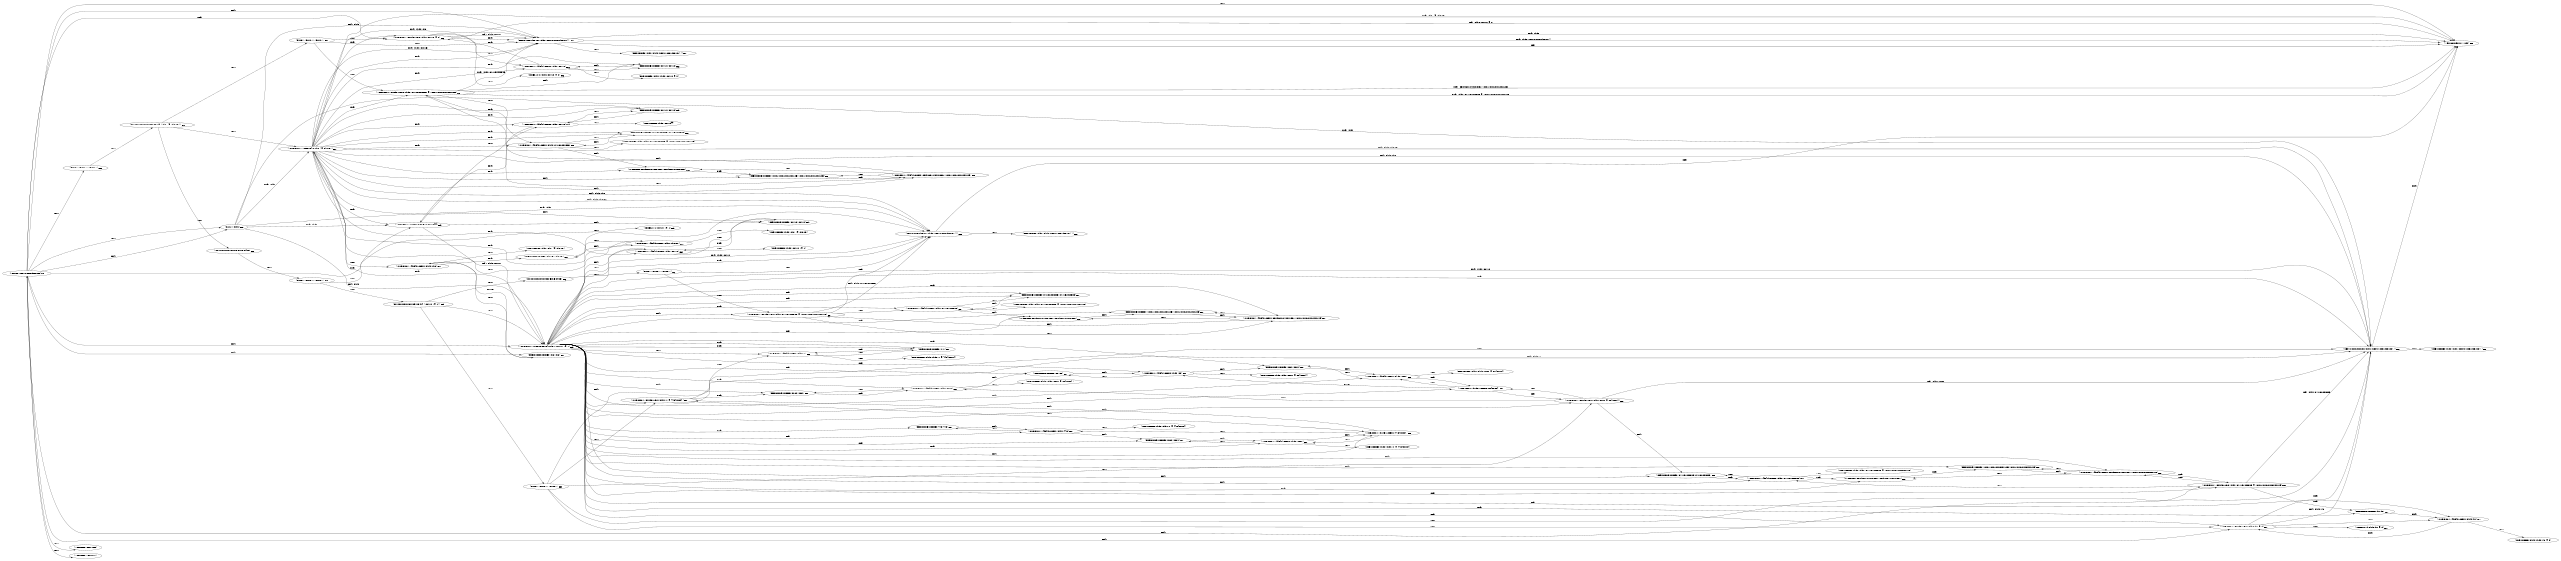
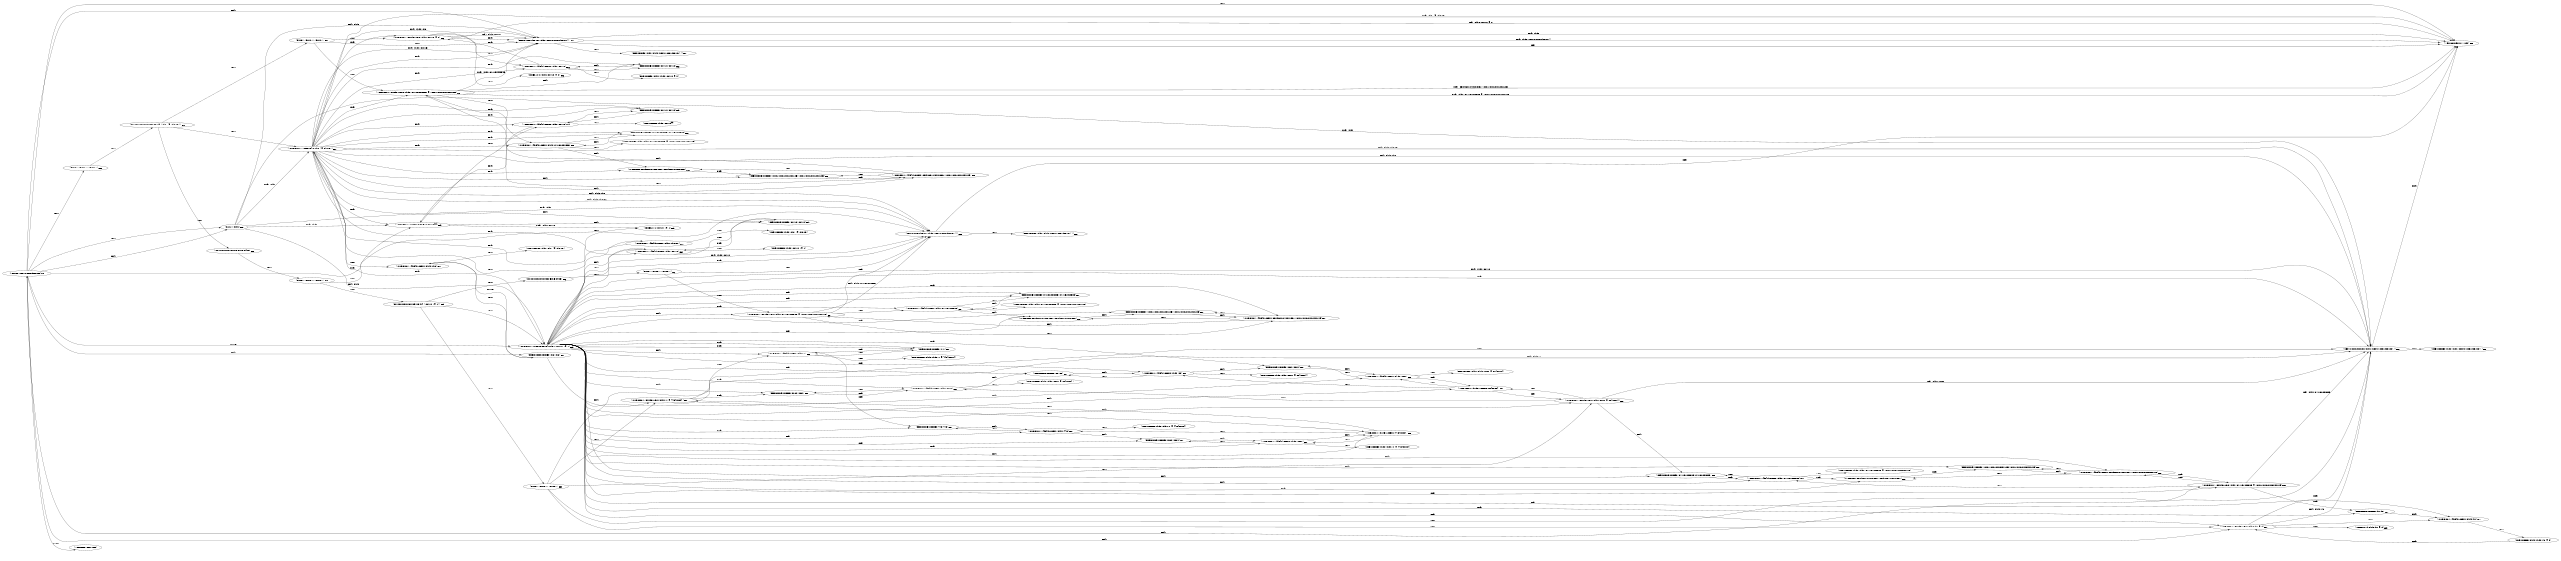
edge "(METHOD,setupNoRandPartB)" -> "(<operator>.assignment,this.count = 1)": removed, label "DDG:"
node "(FIELD_IDENTIFIER,chPrev,chPrev)": removed
edge "(<operator>.postIncrement,count++)" -> "(<operator>.greaterEqualsThan,count >= 4)": now "(<operator>.postIncrement,count++)" -> "(LITERAL,4,count >= 4)"
edge "(METHOD,setupNoRandPartB)" -> "(<operator>.greaterEqualsThan,count >= 4)": label "DDG: " -> "STATE: "
edge "(<operator>.greaterEqualsThan,count >= 4)" -> "(<operator>.fieldAccess,this.z)": label "AST: " -> "CDG: "
edge "(<operator>.indexAccess,tt[tPos])" -> "(<operator>.fieldAccess,this.tt)": label "RAND: " -> "AST: "
edge "(<operator>.greaterEqualsThan,count >= 4)" -> "(<operator>.assignment,this.z = ll8[tPos])": now "(FIELD_IDENTIFIER,ch2,ch2)" -> "(<operator>.assignment,this.z = ll8[tPos])"
edge "(<operator>.fieldAccess,this.z)" -> "(FIELD_IDENTIFIER,ll8,ll8)": added, label "CFG:"
edge "(<operator>.indexAccess,ll8[tPos])" -> "(<operator>.assignment,this.z = ll8[tPos])": label "CFG: " -> "AST: "
node "(LITERAL,0,this.j2 = 0)": text "834" -> "839"
edge "(<operator>.fieldAccess,this.j2)" -> "(<operator>.assignment,this.j2 = 0)": now "(IDENTIFIER,this,this.j2 = 0)" -> "(<operator>.assignment,this.j2 = 0)"
edge "(METHOD,setupNoRandPartB)" -> "(MODIFIER,PRIVATE)": label "AST: " -> "PART: "
node "(MODIFIER,VIRTUAL)": removed
